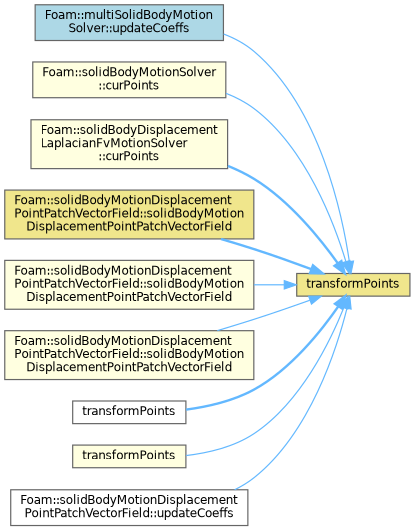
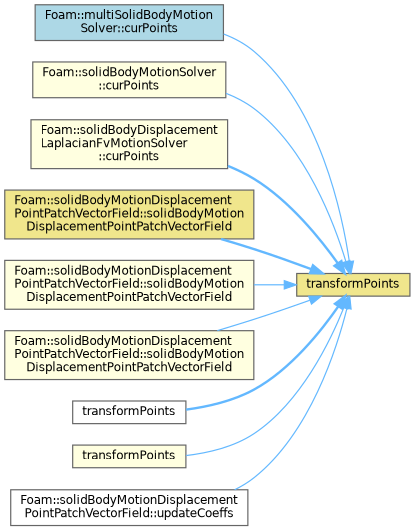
node "Foam::multiSolidBodyMotion Solver::updateCoeffs": label "Foam::multiSolidBodyMotion Solver::updateCoeffs" -> "Foam::multiSolidBodyMotion Solver::curPoints"
